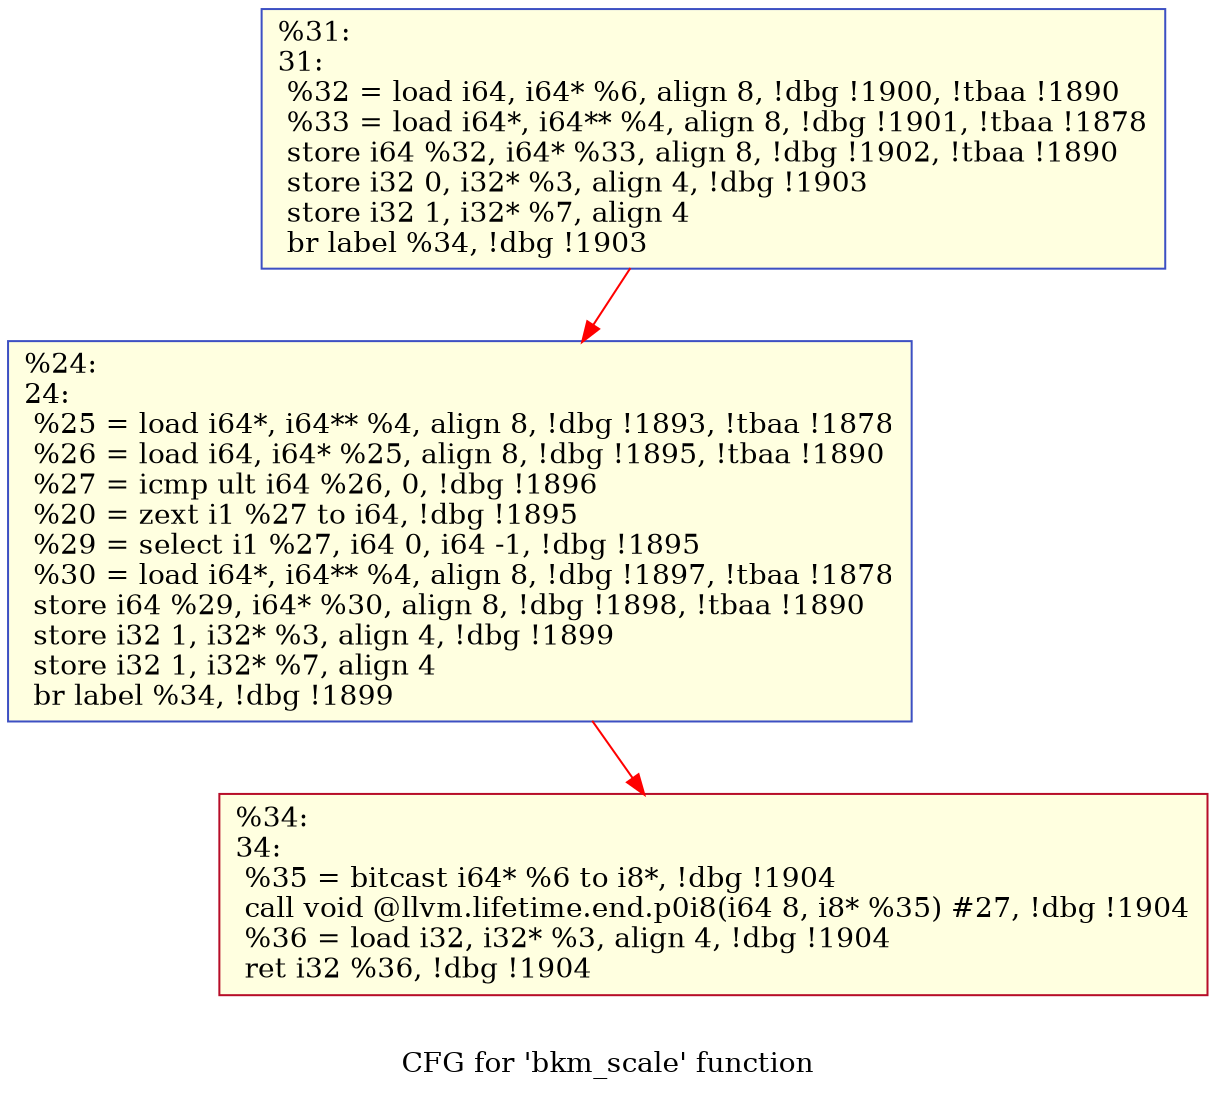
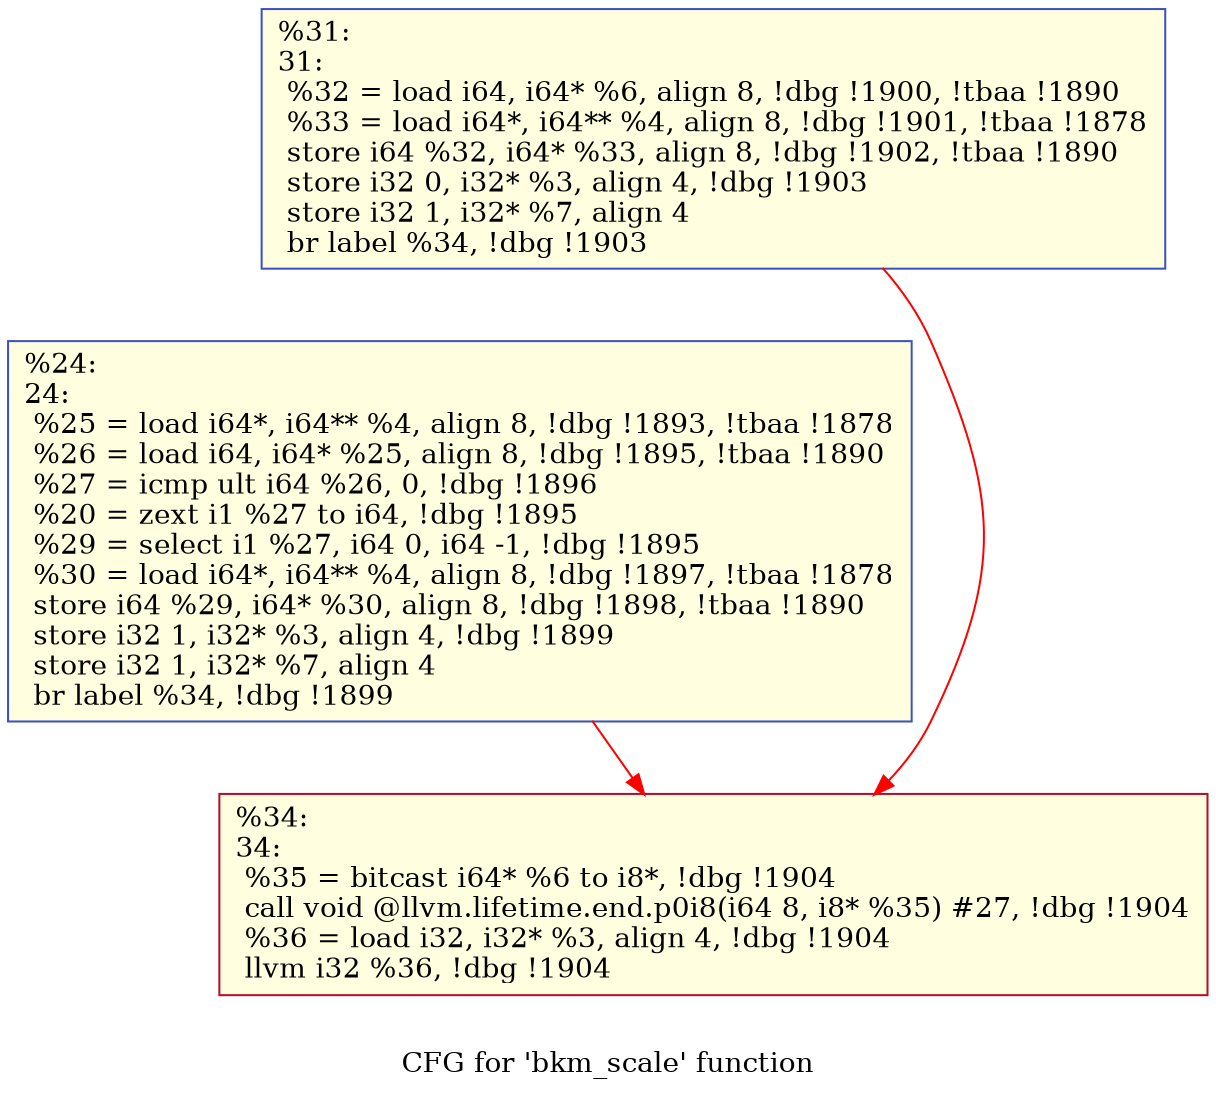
edge "%31:" -> "%24:": now "%31:" -> "%34:"
node "%34:": text "ret i32 %36, !dbg !1904" -> "llvm i32 %36, !dbg !1904"
